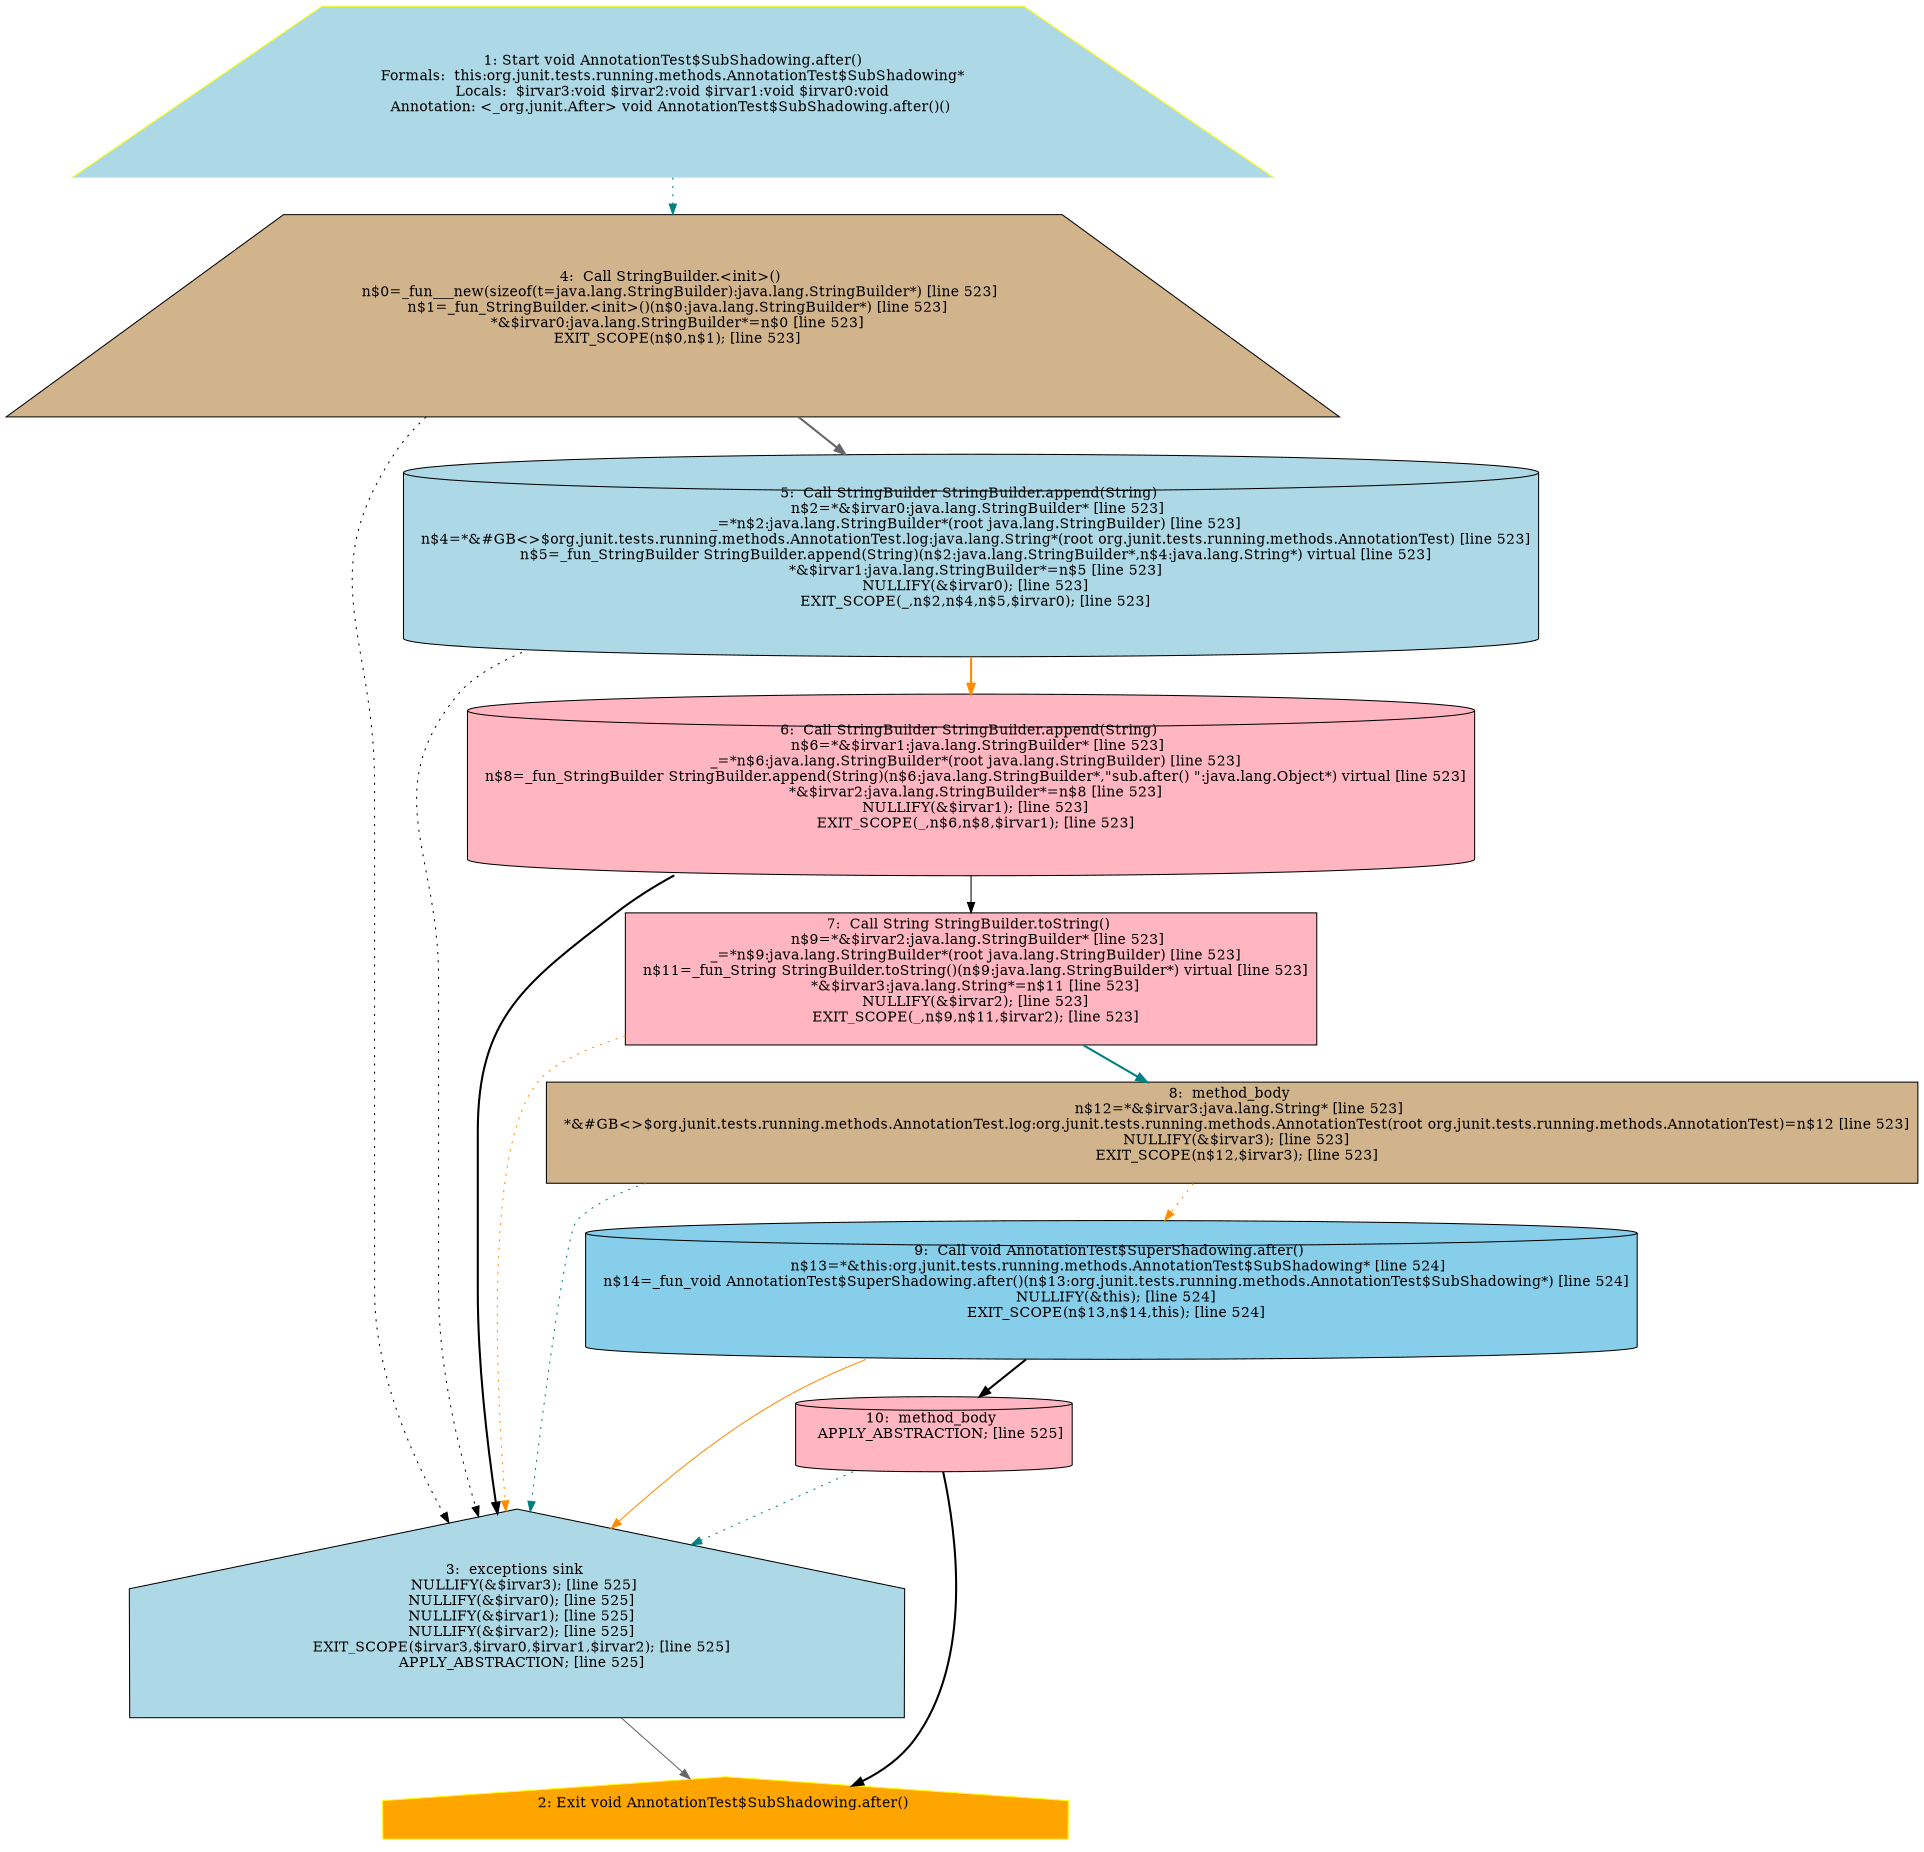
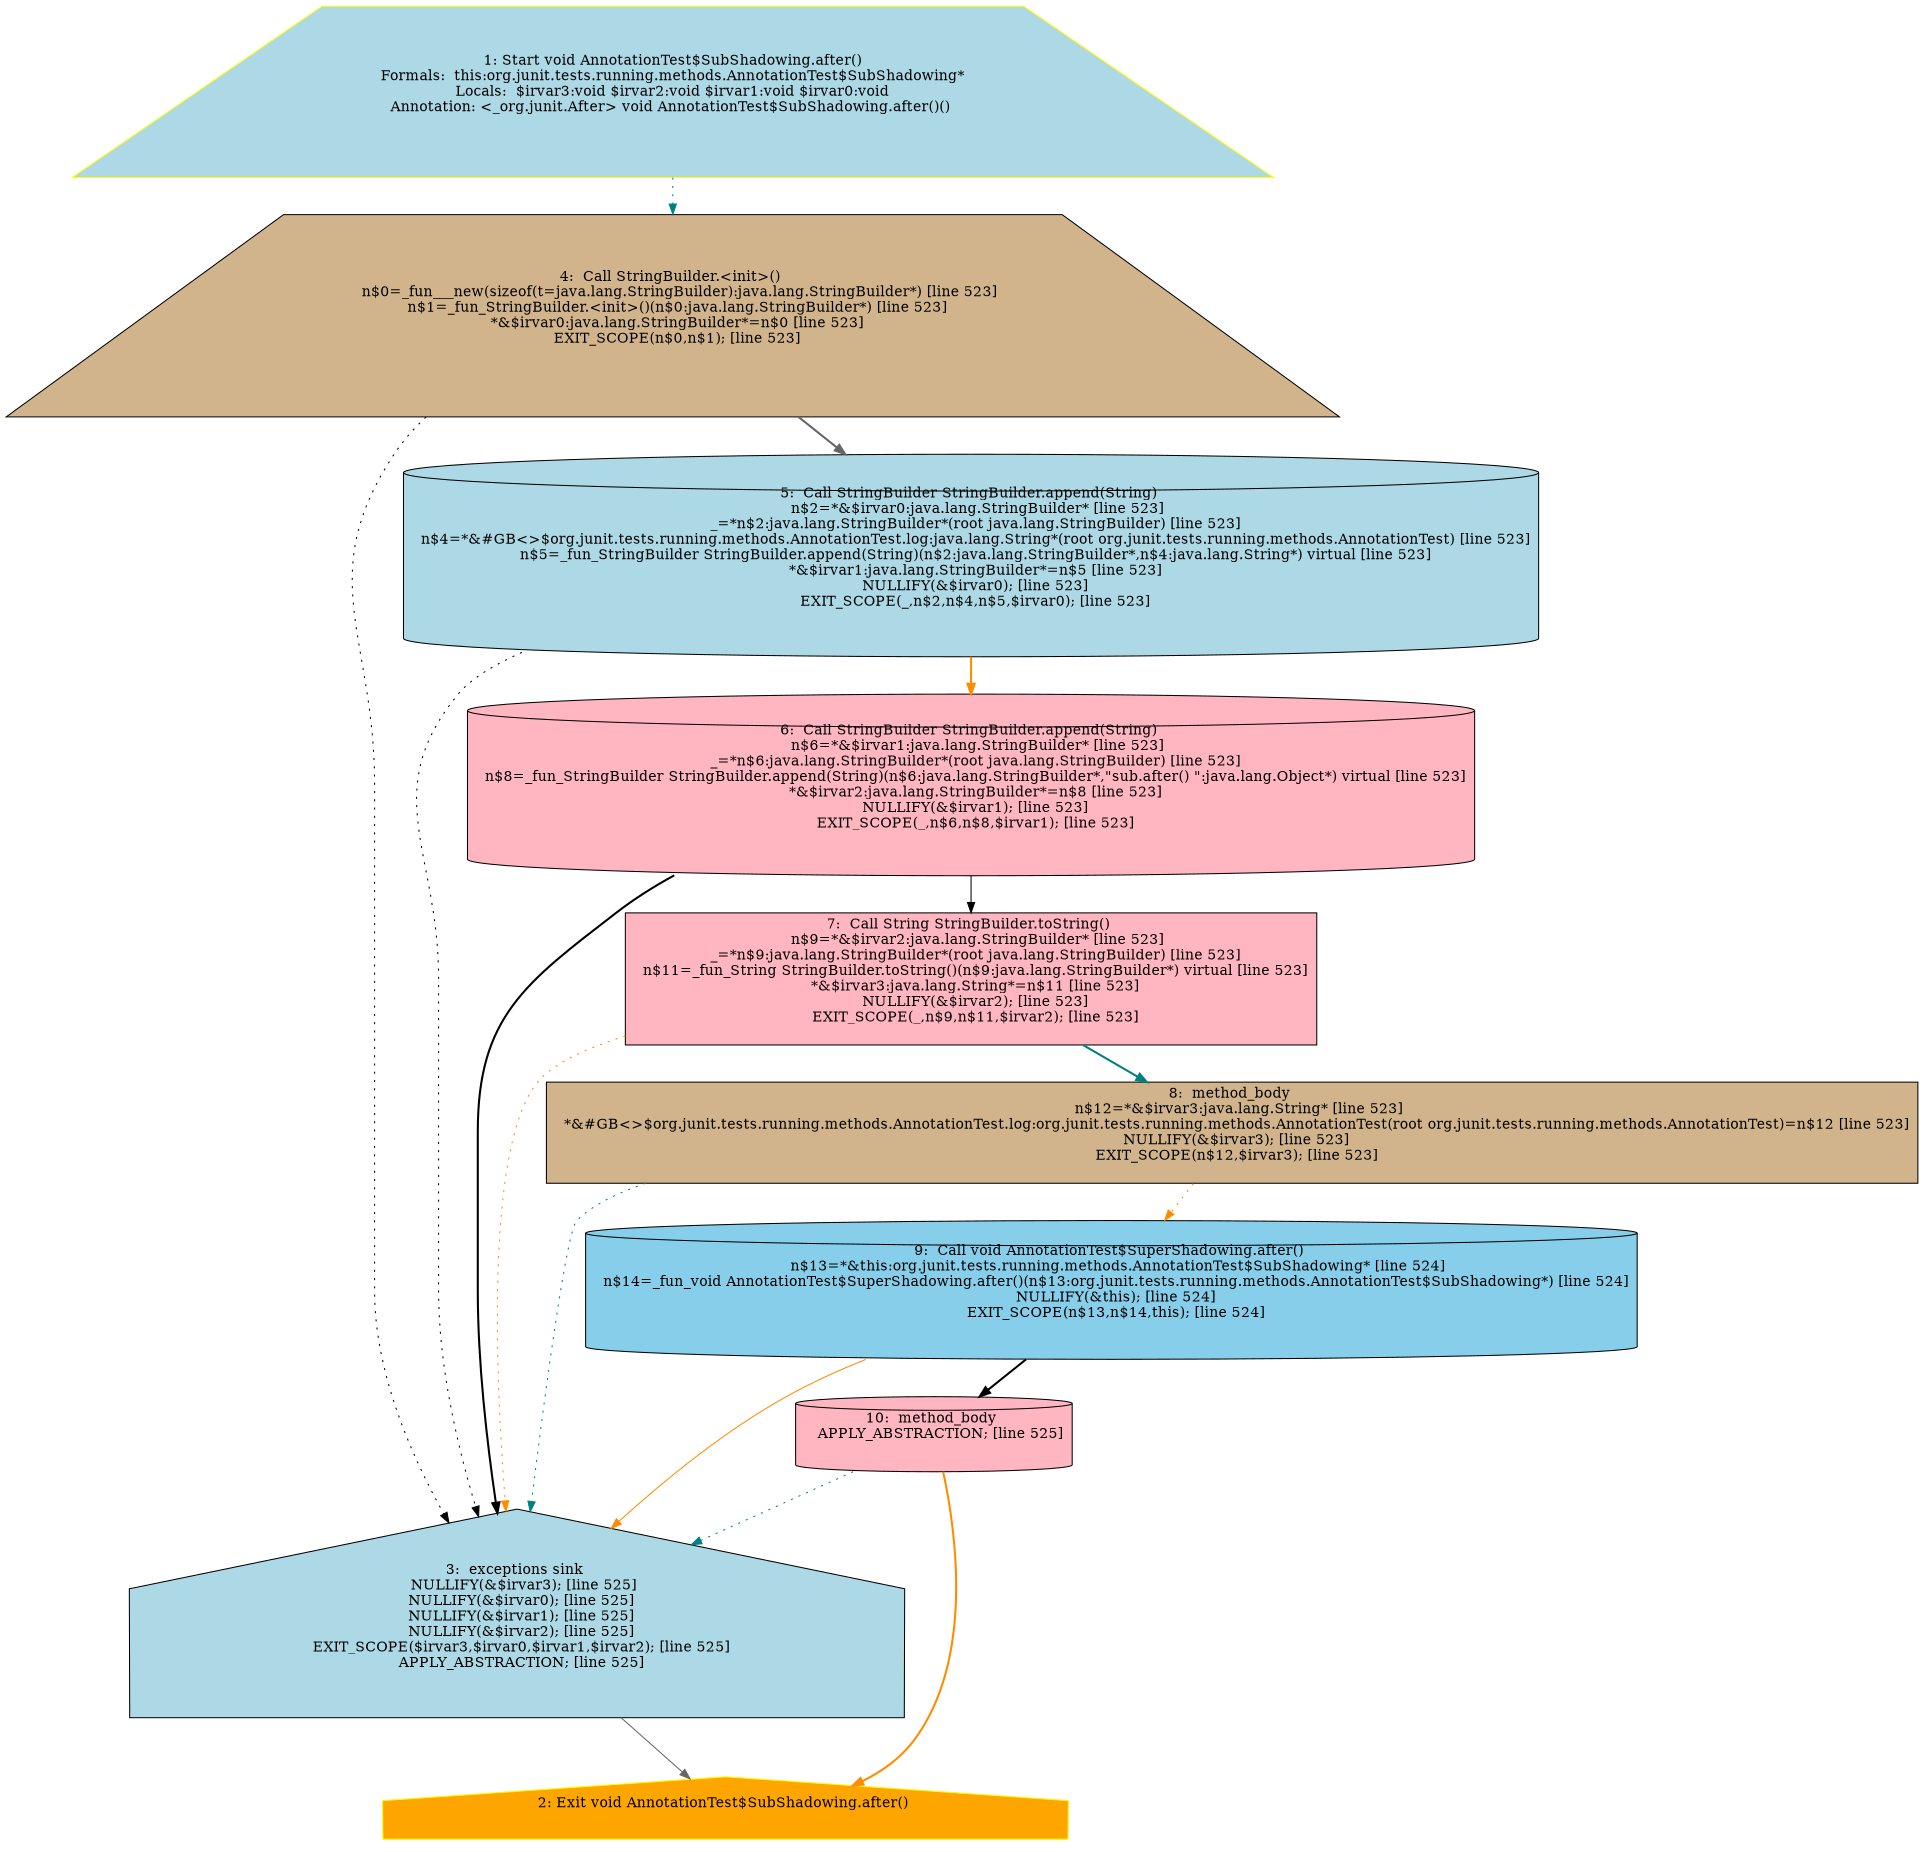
edge "10:  method_body APPLY_ABSTRACTION; [line 525]" -> "2: Exit void AnnotationTest$SubShadowing.after()": color black -> darkorange
